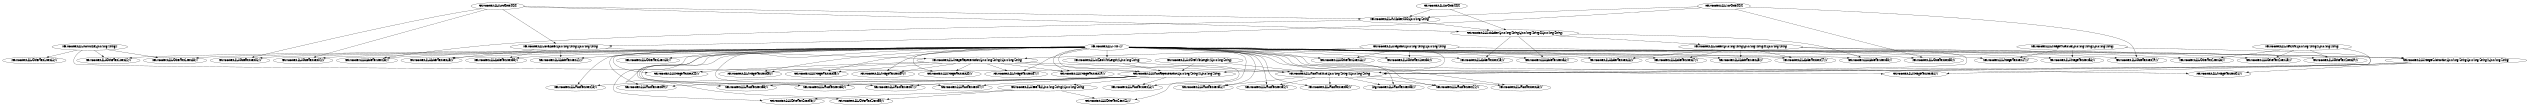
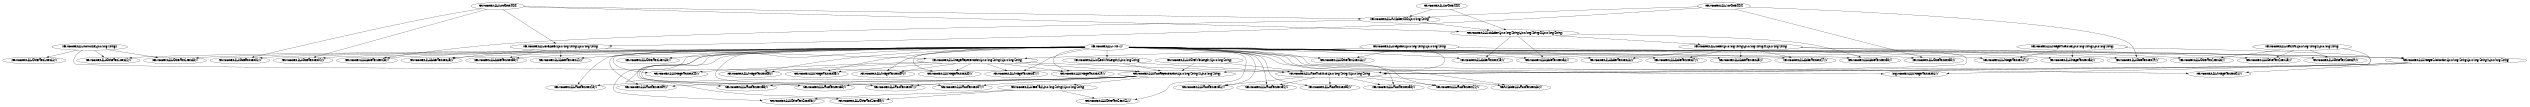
node "net.mooctest.ALUOtherTest1.test36()V": removed
node "net.mooctest.ALUIntegerTest.test61()V": label "net.mooctest.ALUIntegerTest.test61()V" -> "lang.mooctest.ALUIntegerTest.test61()V"
node "net.mooctest.ALUFloatTest.test24()V": removed
node "lang.mooctest.ALUFloatTest.test53()V": label "lang.mooctest.ALUFloatTest.test53()V" -> "net.mooctest.ALUFloatTest.test53()V"
node "net.mooctest.ALUFloatTest.test46()V": label "net.mooctest.ALUFloatTest.test46()V" -> "net.fullAdder.ALUFloatTest.test46()V"
